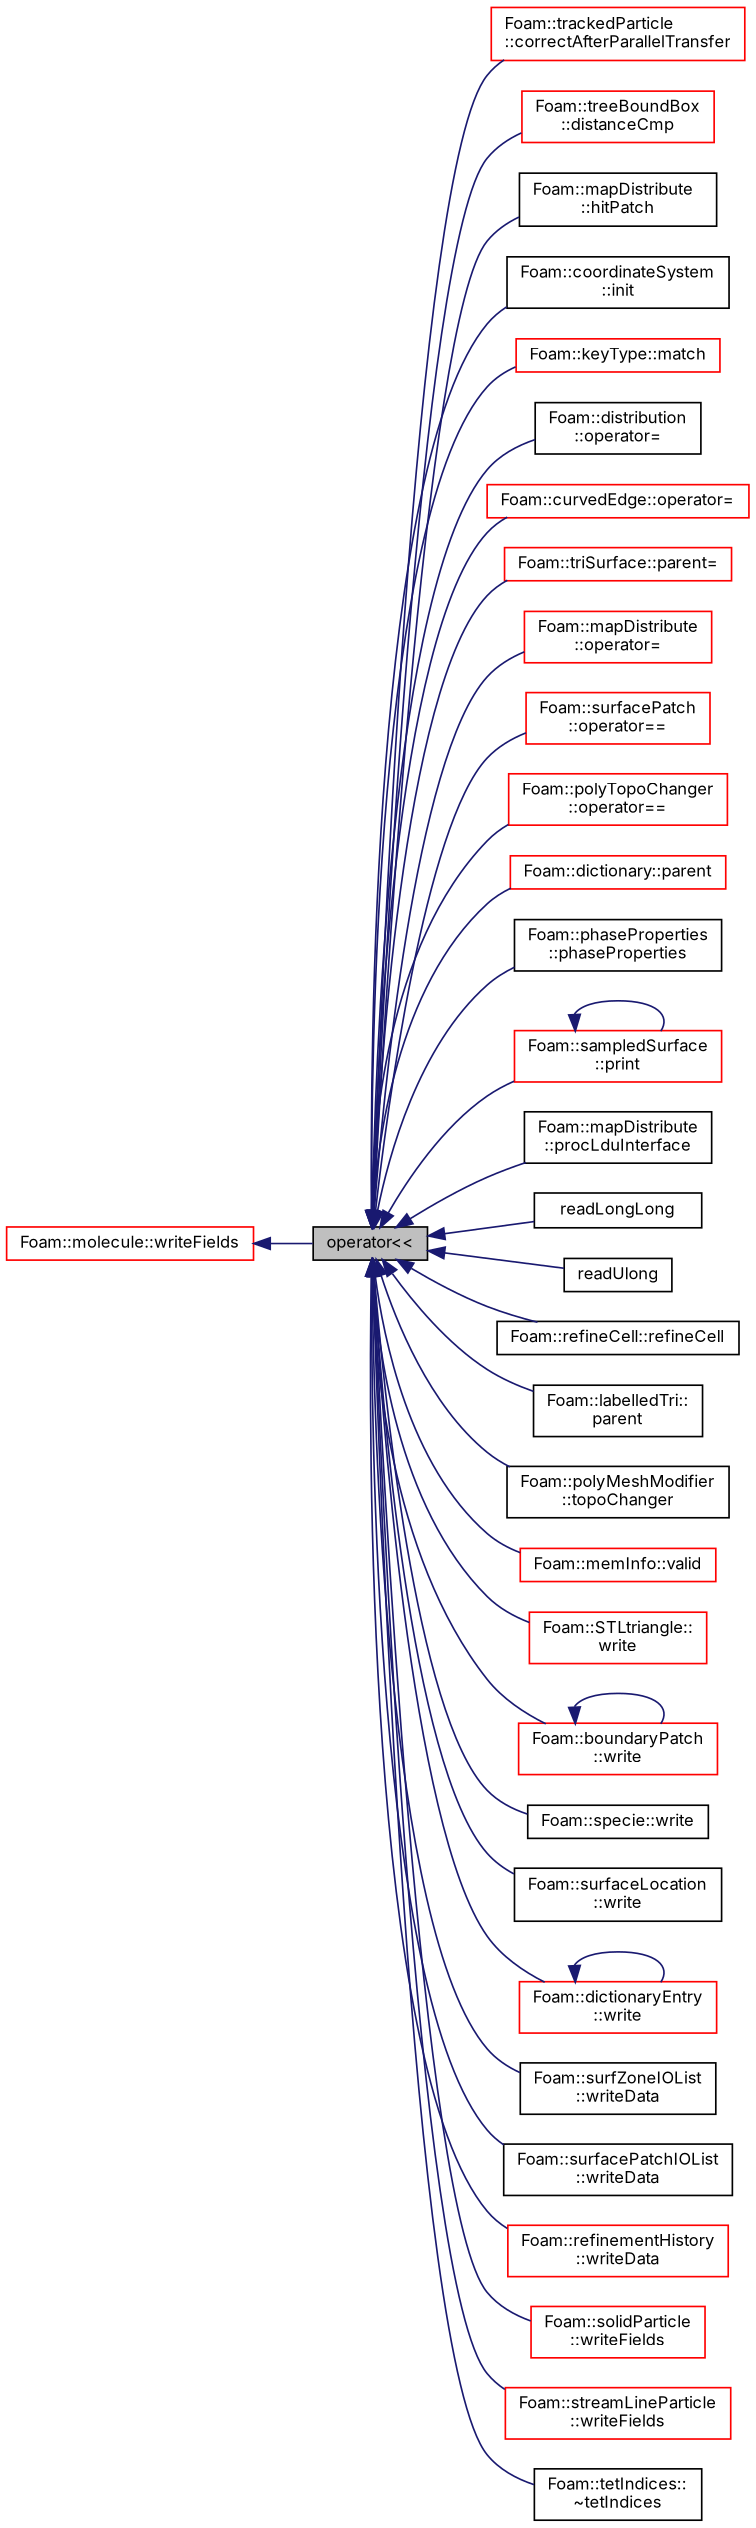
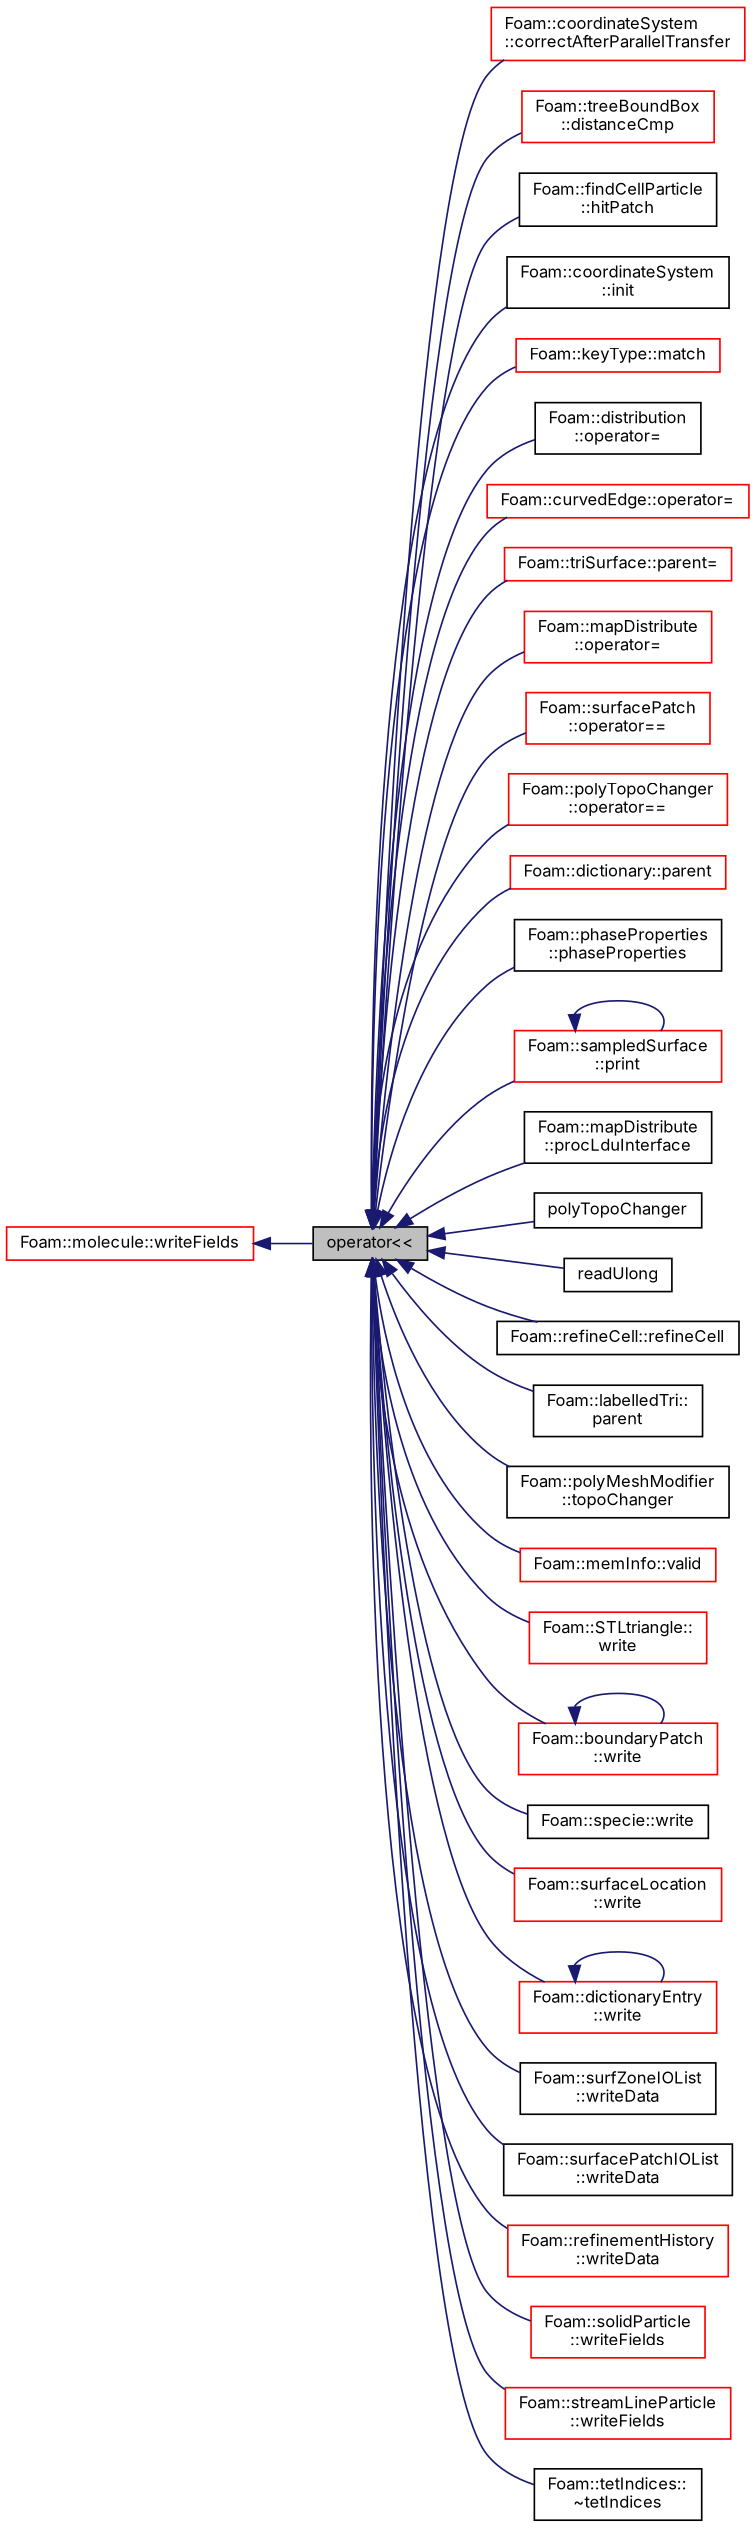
node "Foam::trackedParticle ::correctAfterParallelTransfer": label "Foam::trackedParticle ::correctAfterParallelTransfer" -> "Foam::coordinateSystem ::correctAfterParallelTransfer"
node "Foam::mapDistribute ::hitPatch": label "Foam::mapDistribute ::hitPatch" -> "Foam::findCellParticle ::hitPatch"
node "readLongLong": label "readLongLong" -> "polyTopoChanger"
node "Foam::surfaceLocation ::write": color black -> red
